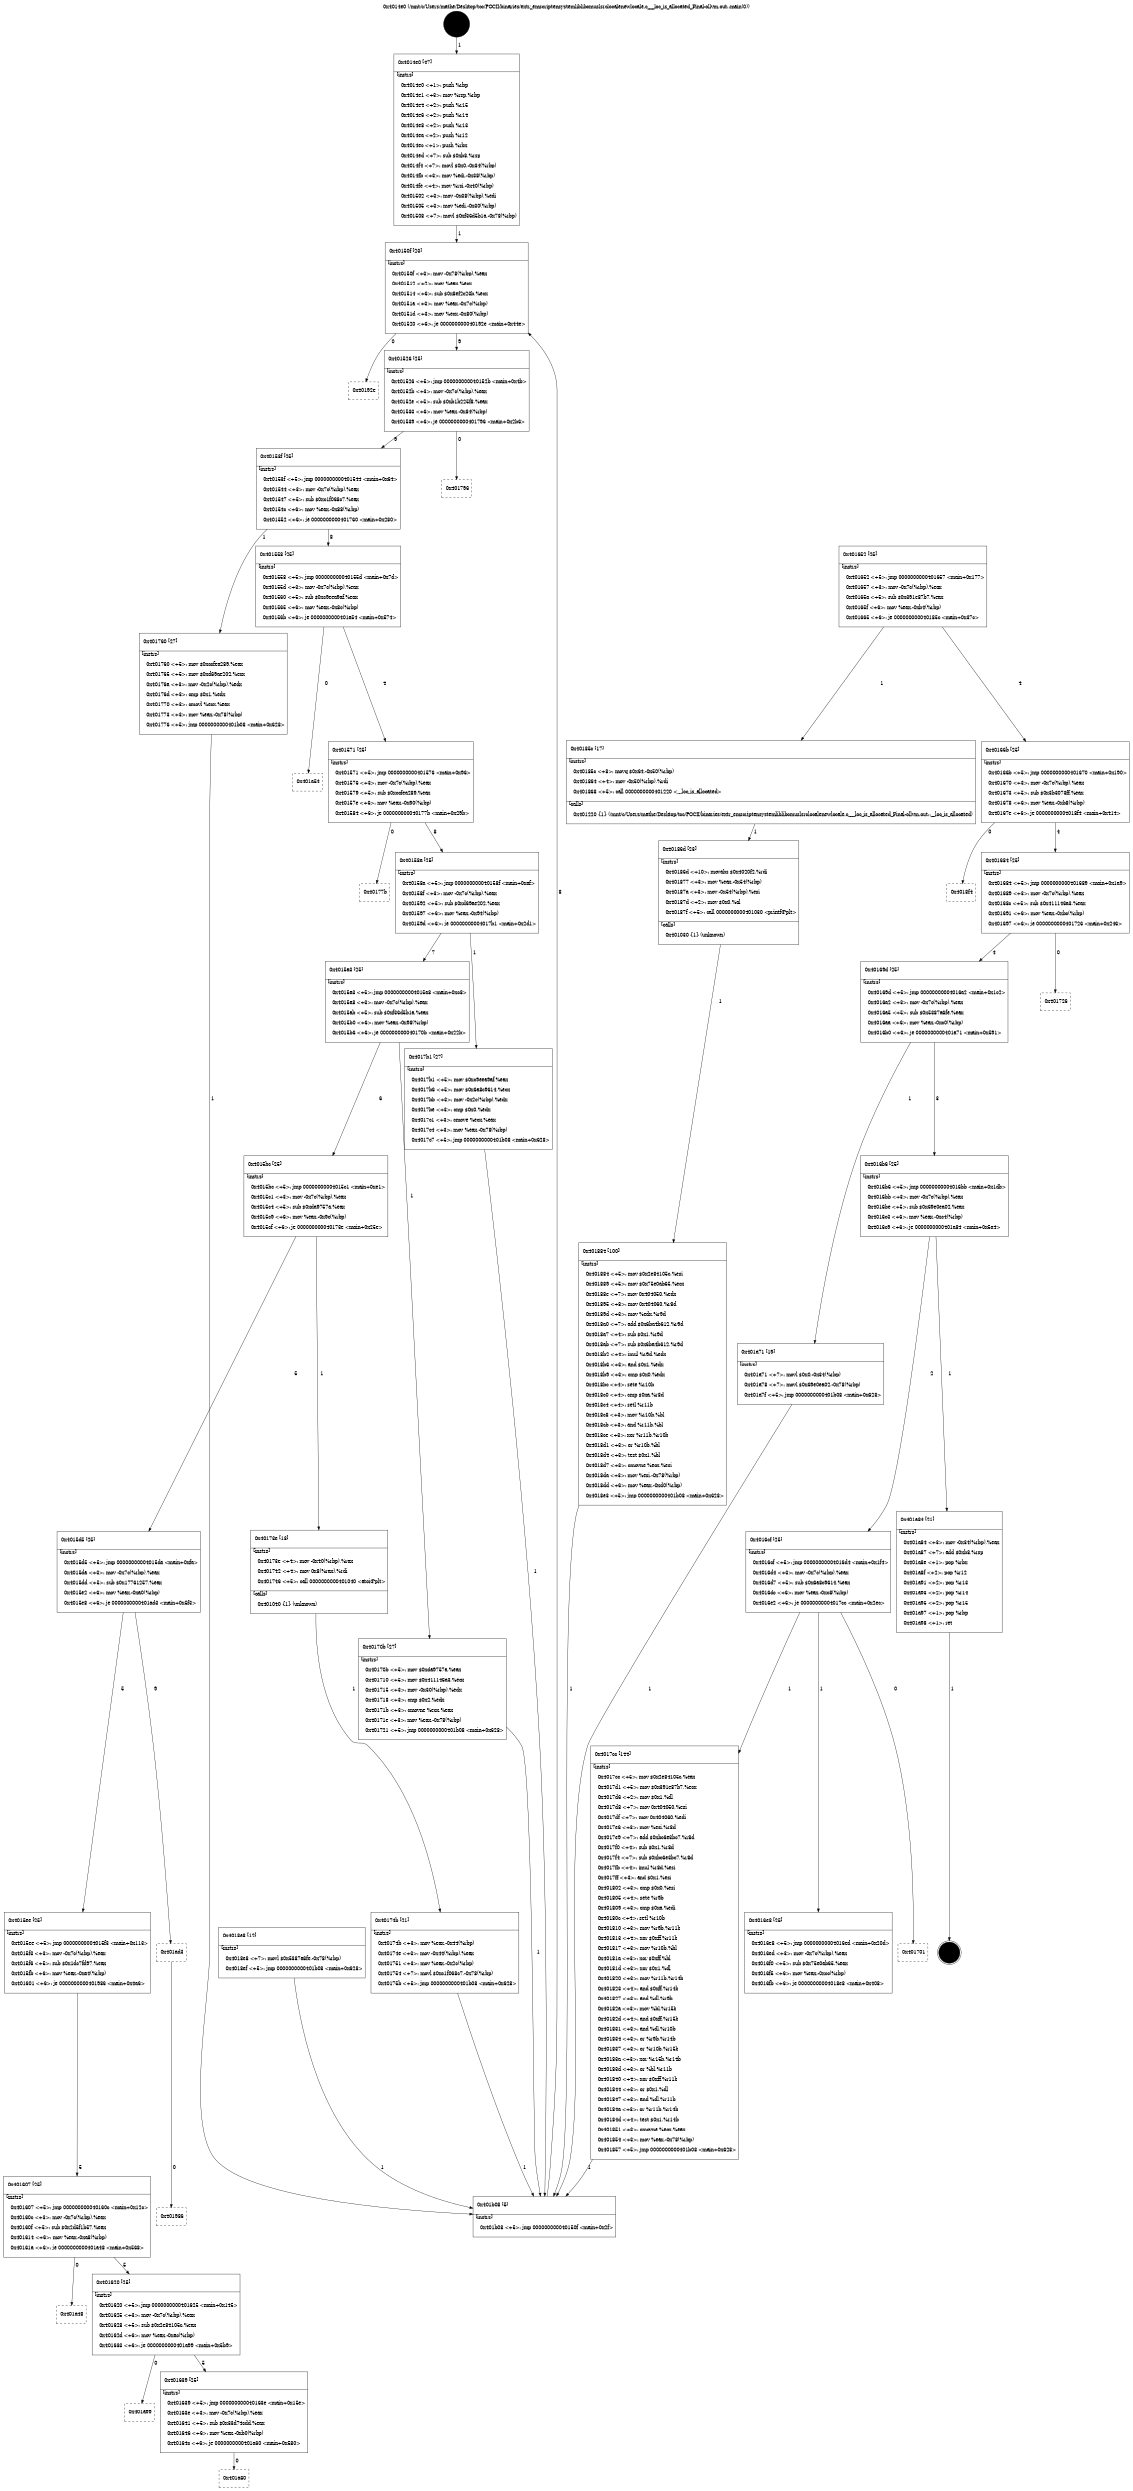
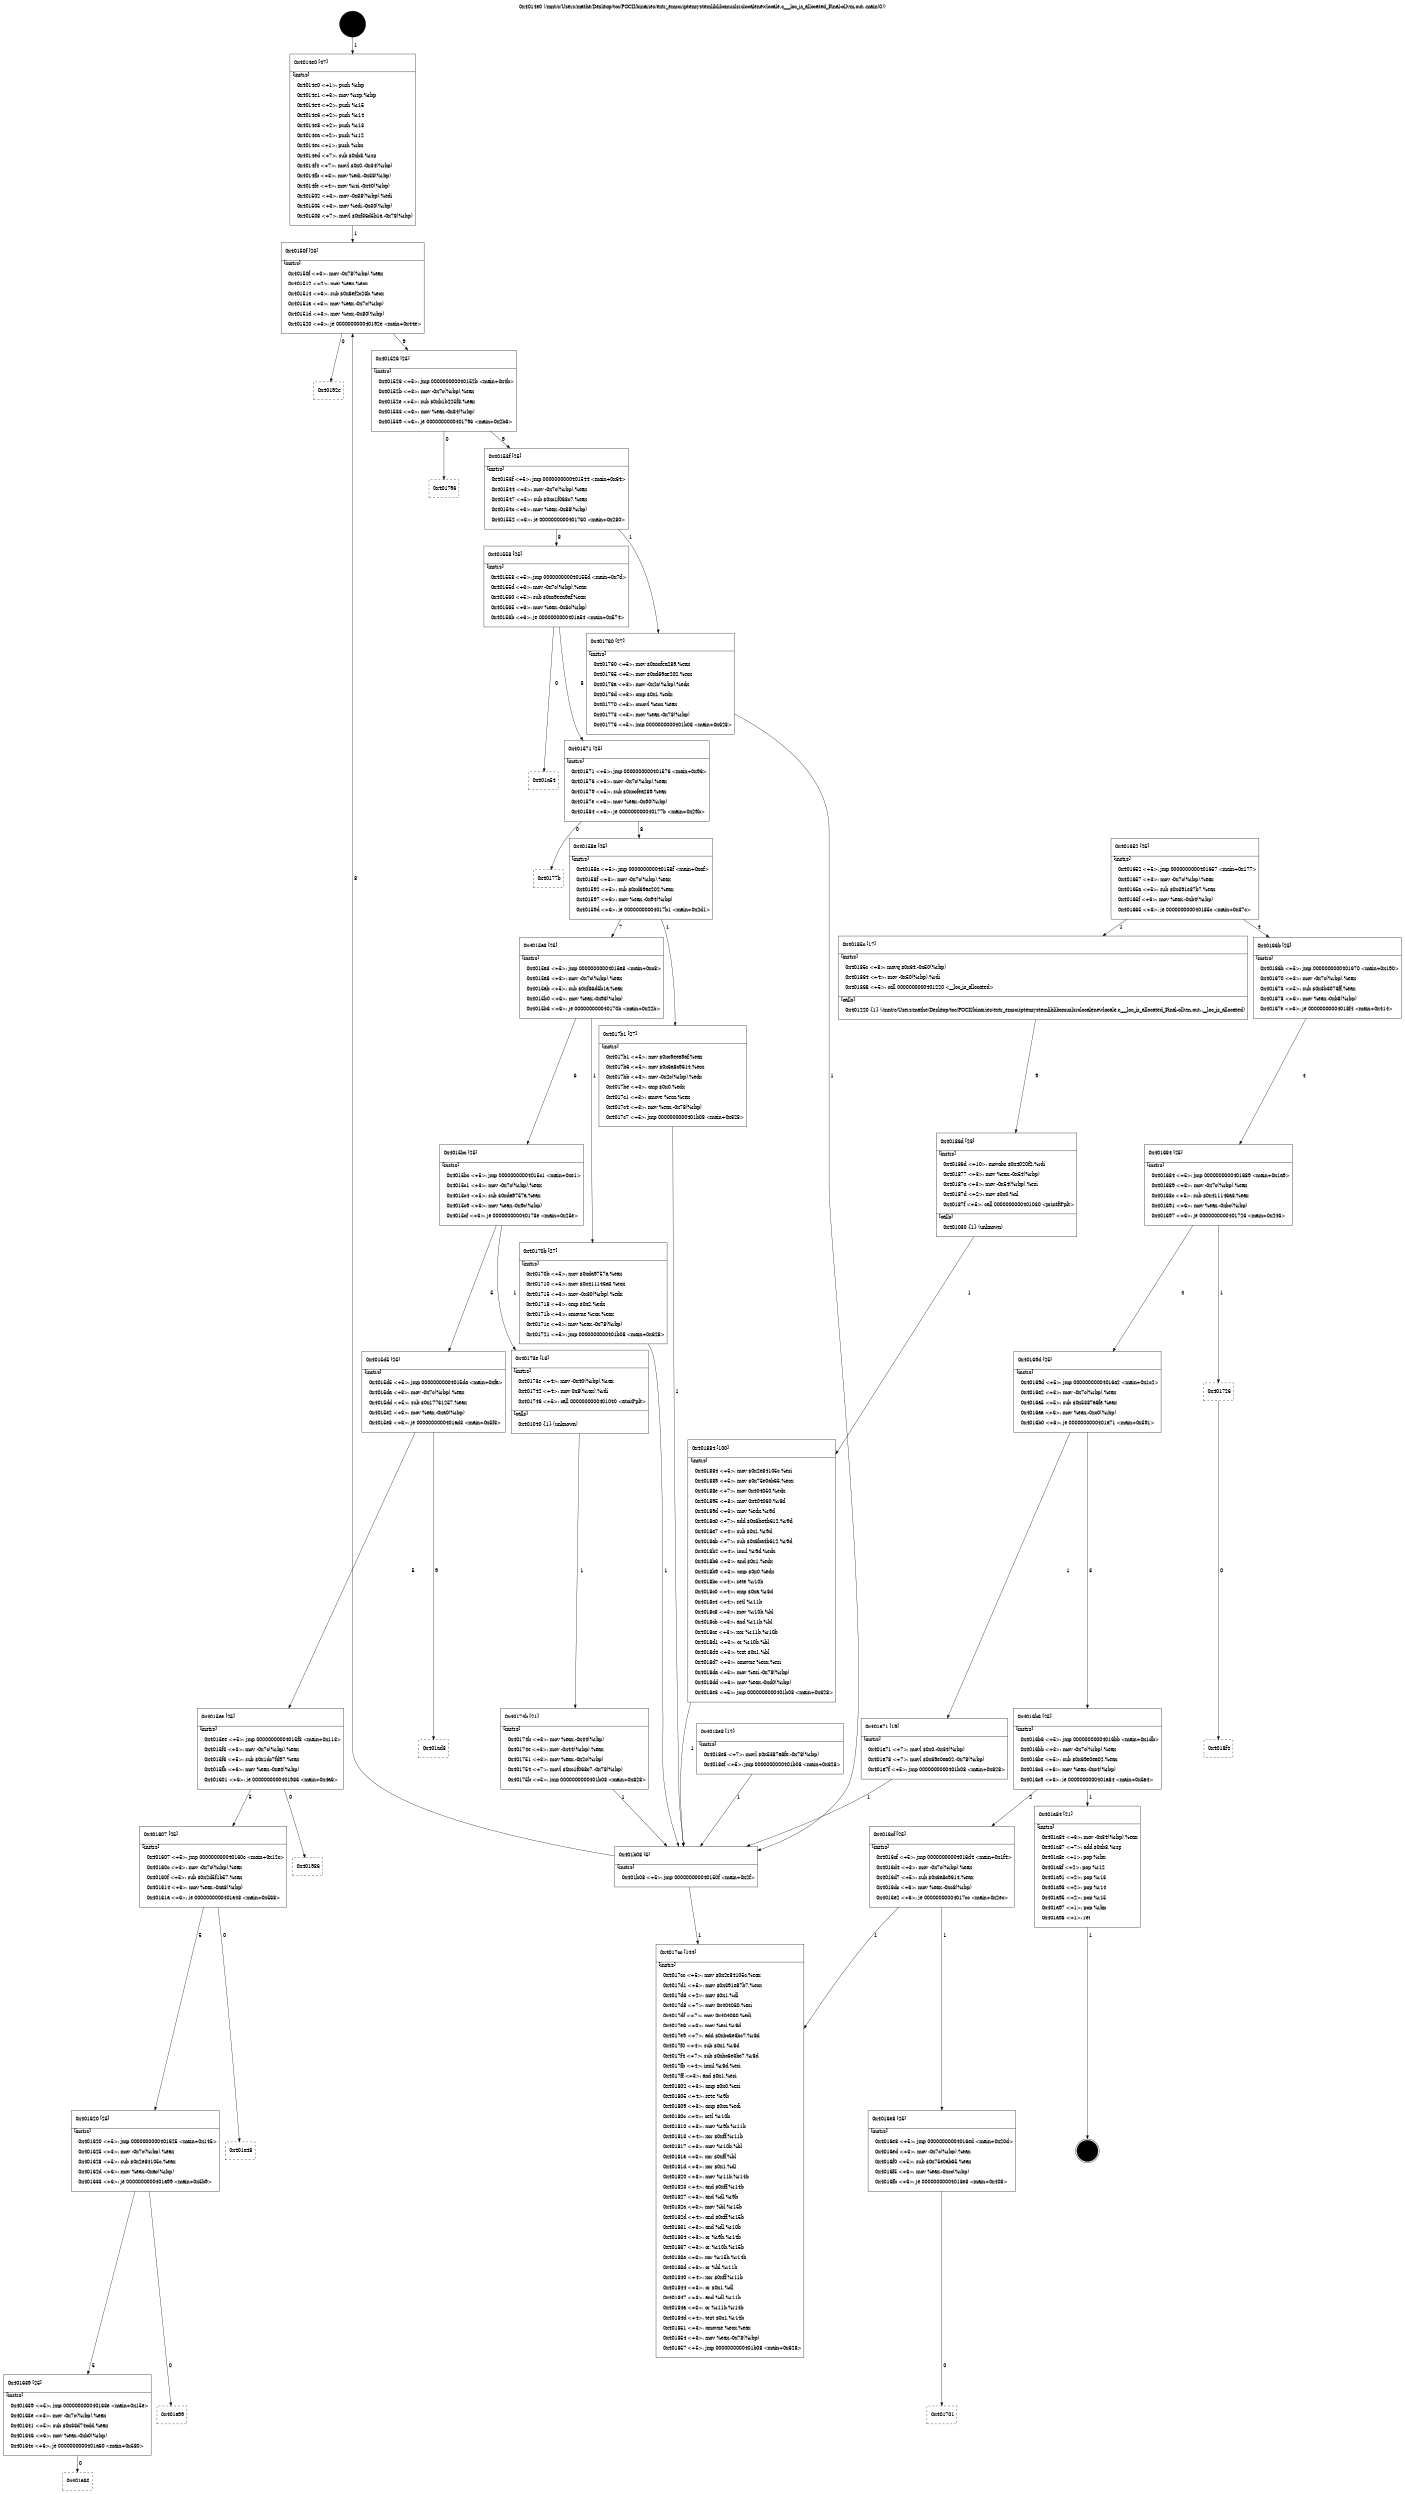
edge "0x401558 [25]" -> "0x401571 [25]": label " 4" -> " 8"
edge "0x40185c [17]" -> "0x40186d [23]": label " 1" -> " 9"
edge "0x40166b [25]" -> "0x4018f4": now "0x401726" -> "0x4018f4"
edge "0x401684 [25]" -> "0x401726": label " 0" -> " 1"
edge "0x4016cf [25]" -> "0x401701": now "0x4016e8 [25]" -> "0x401701"
edge "0x401ad3" -> "0x401986": now "0x4015ee [25]" -> "0x401986"
edge "0x4017cc [144]" -> "0x401b08 [5]": reversed
